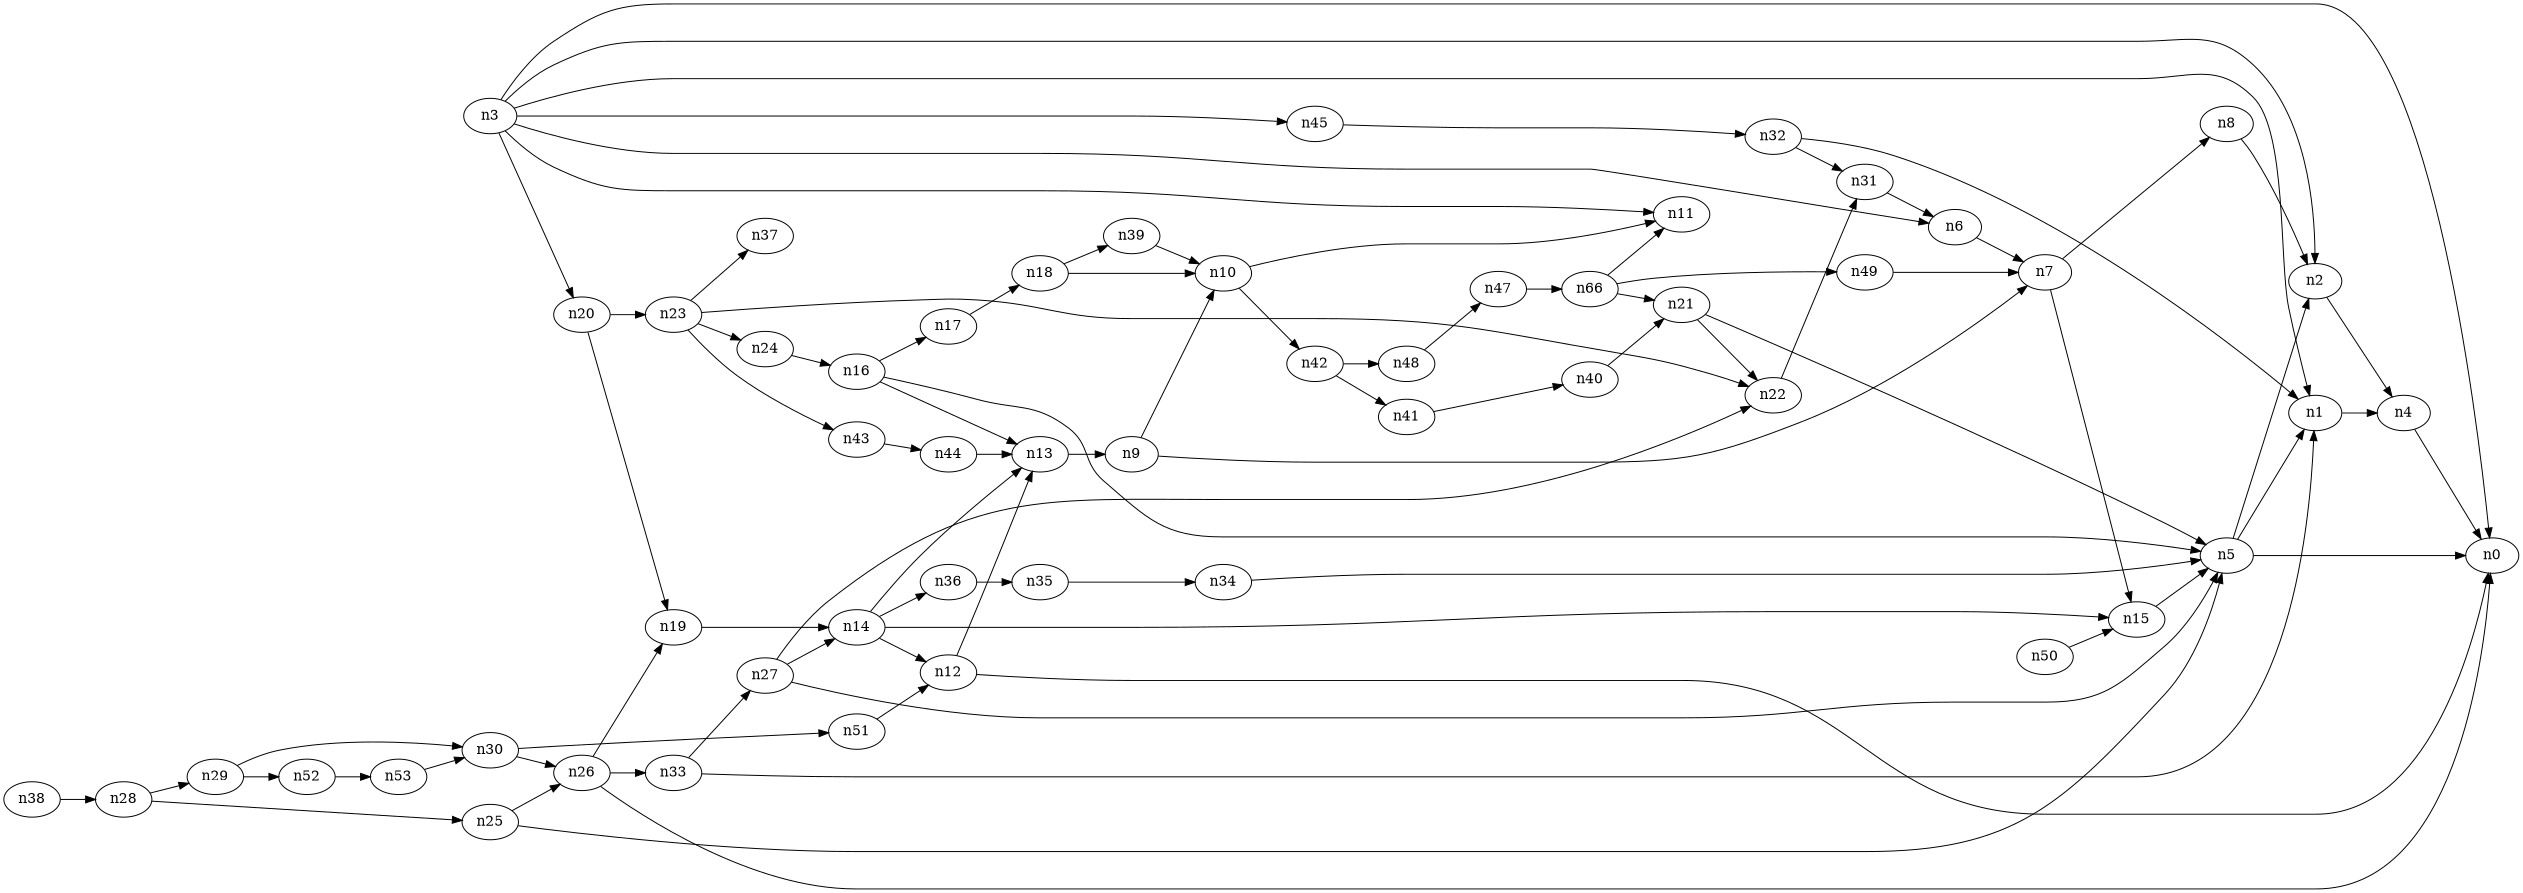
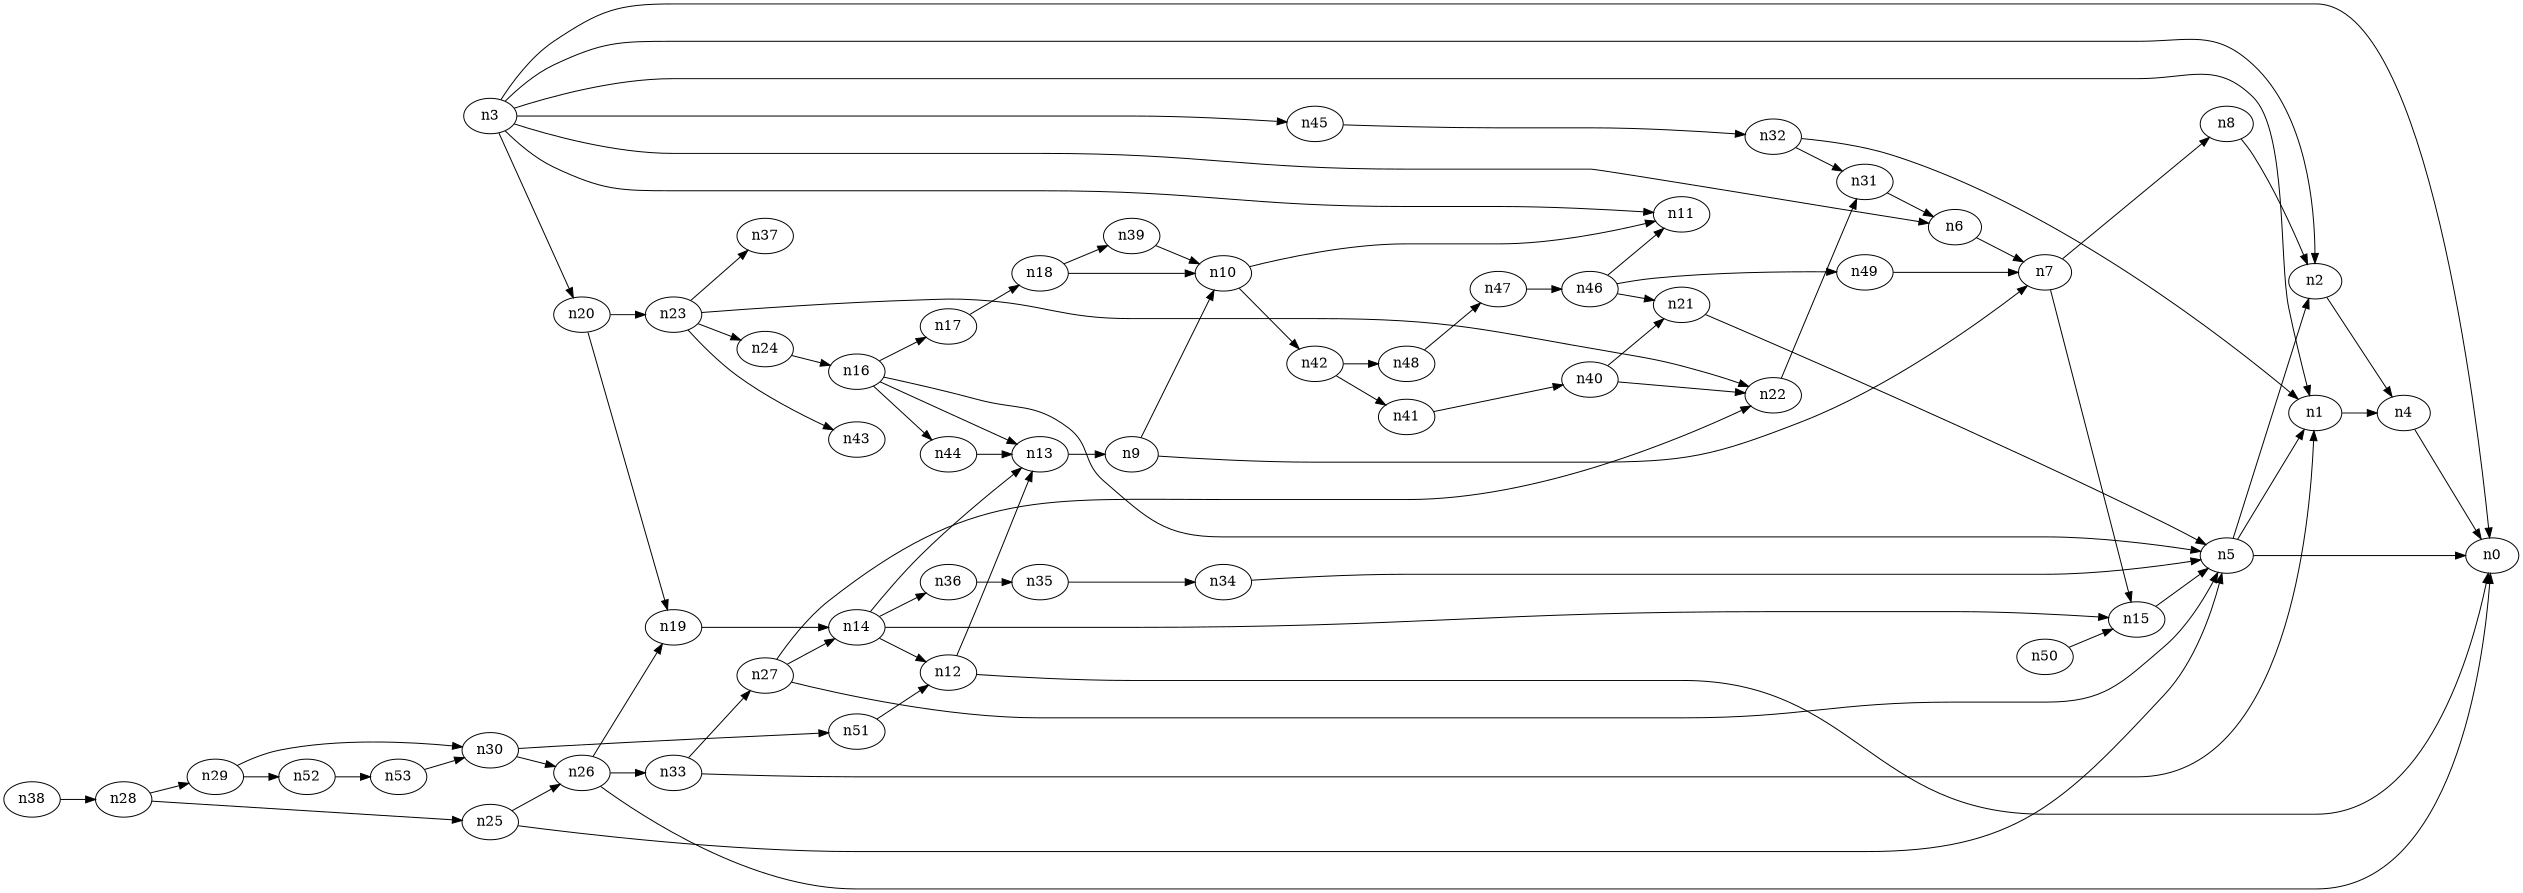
node "n66": label "n66" -> "n46"
edge "n21" -> "n22": now "n40" -> "n22"
edge "n43" -> "n44": now "n16" -> "n44"
